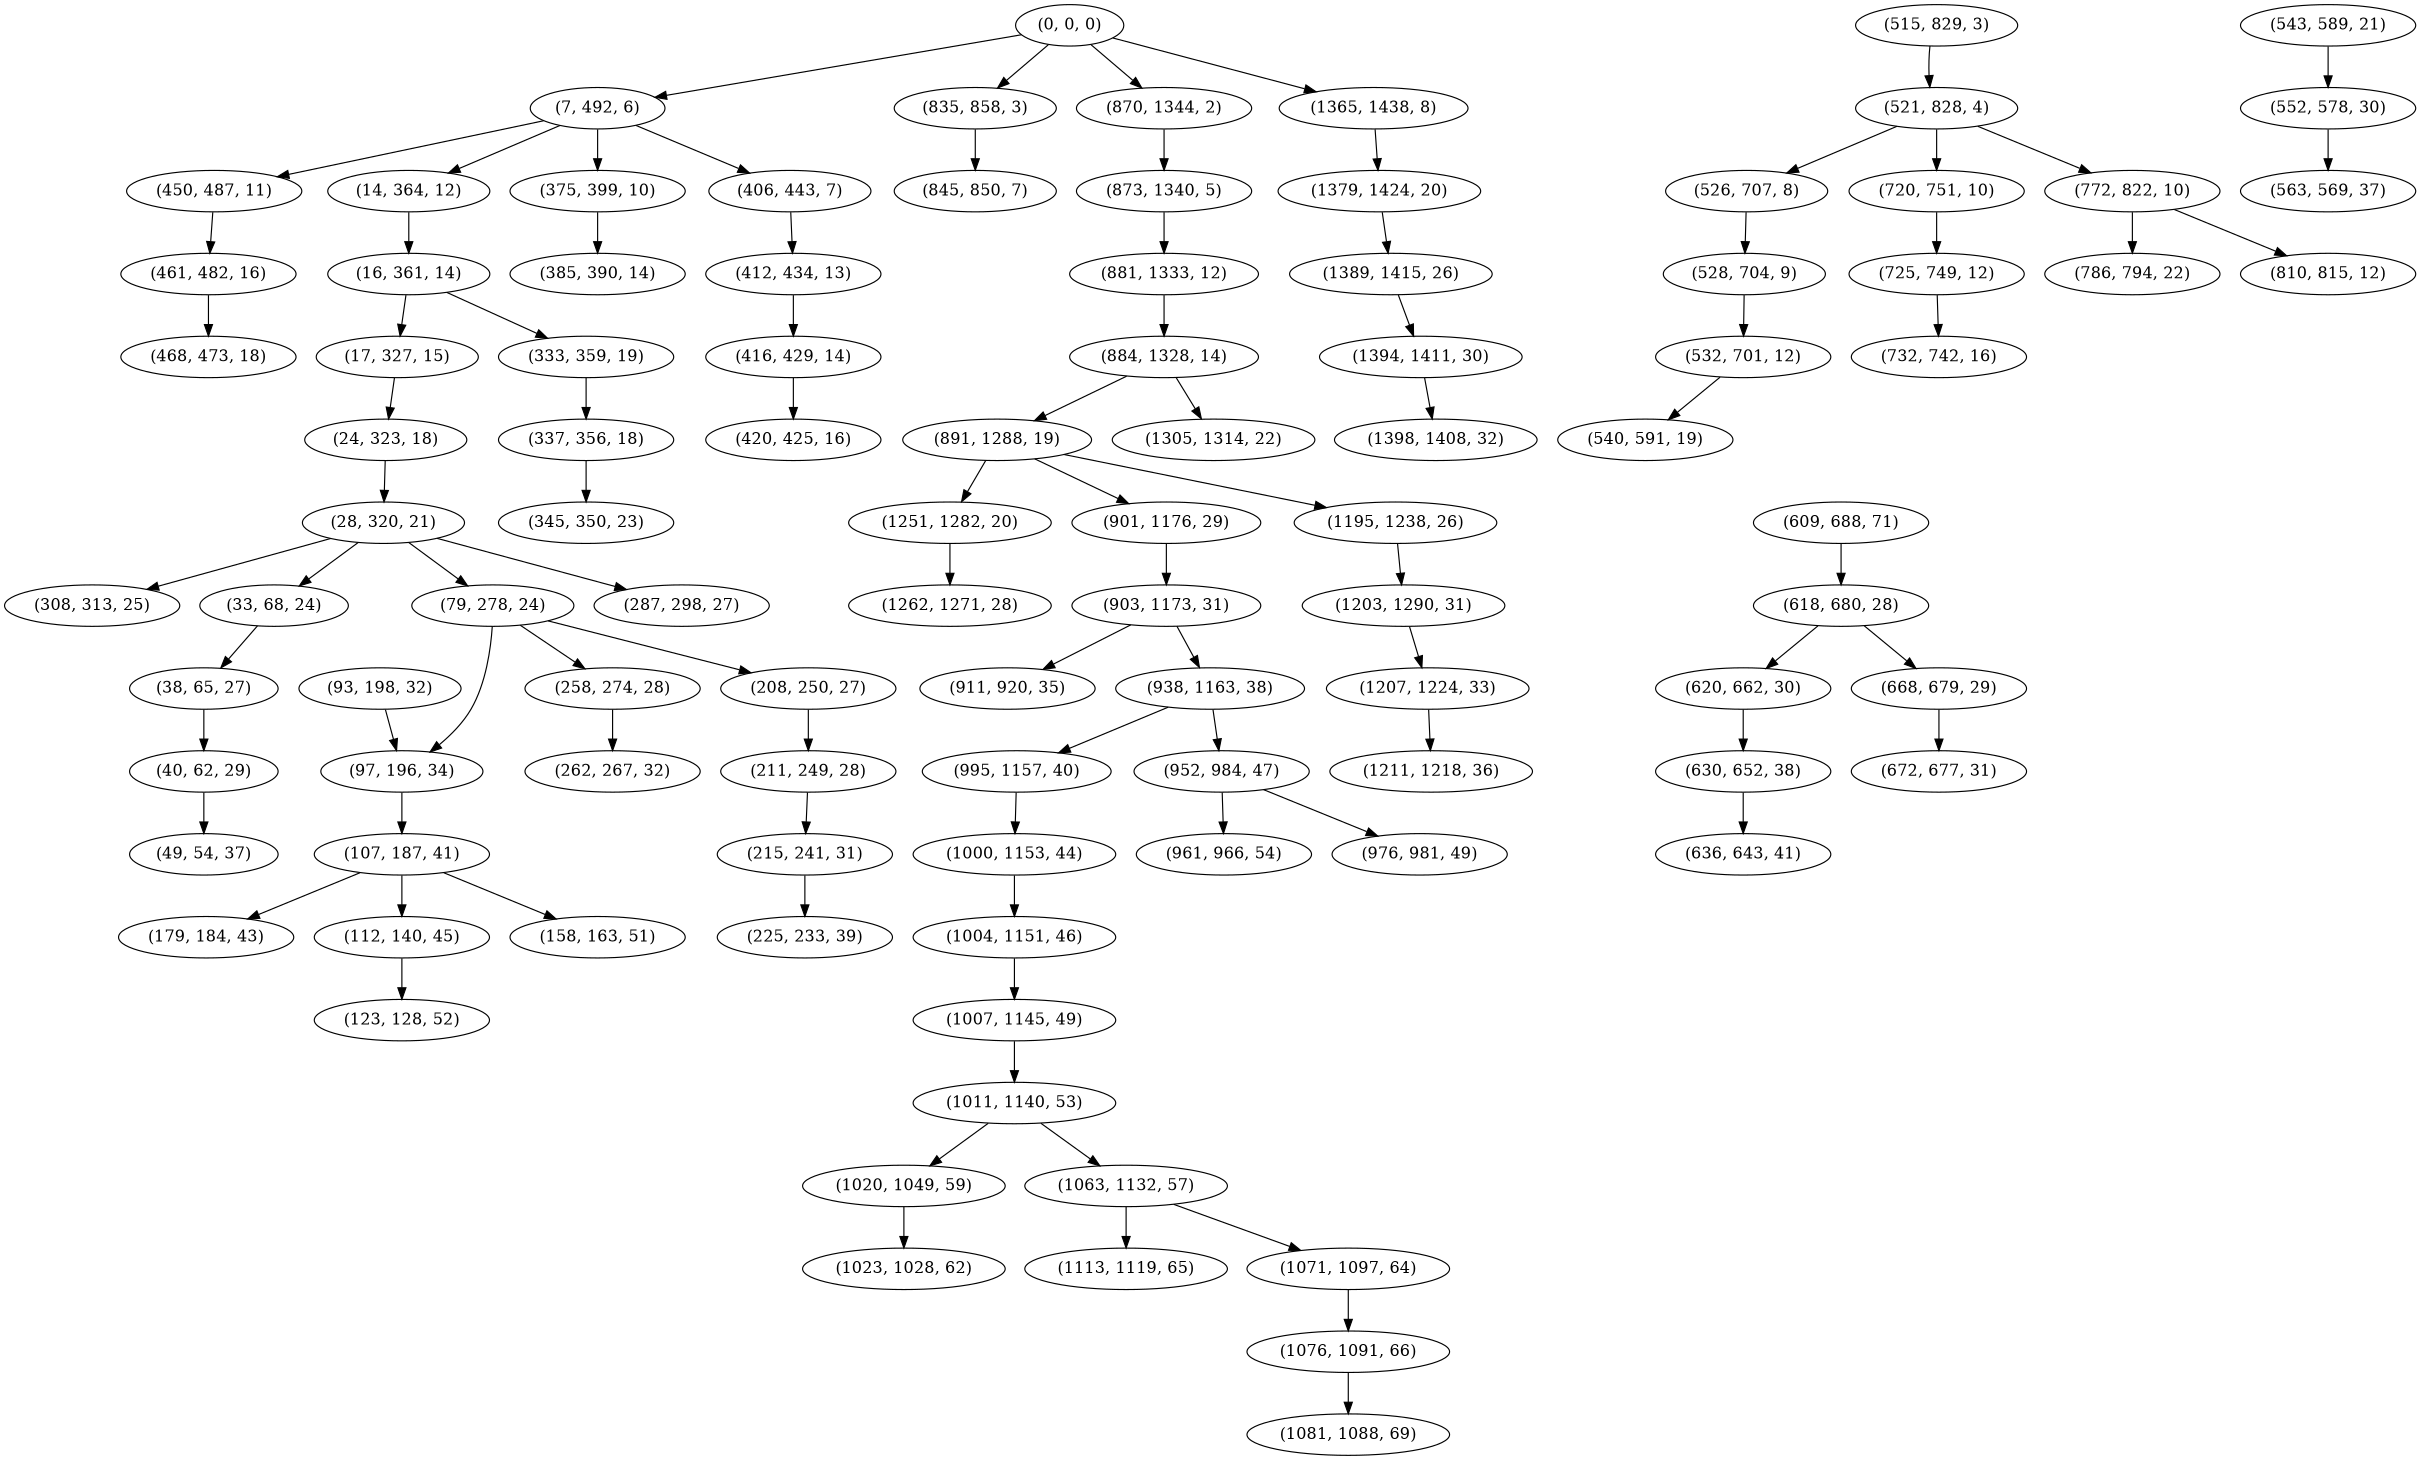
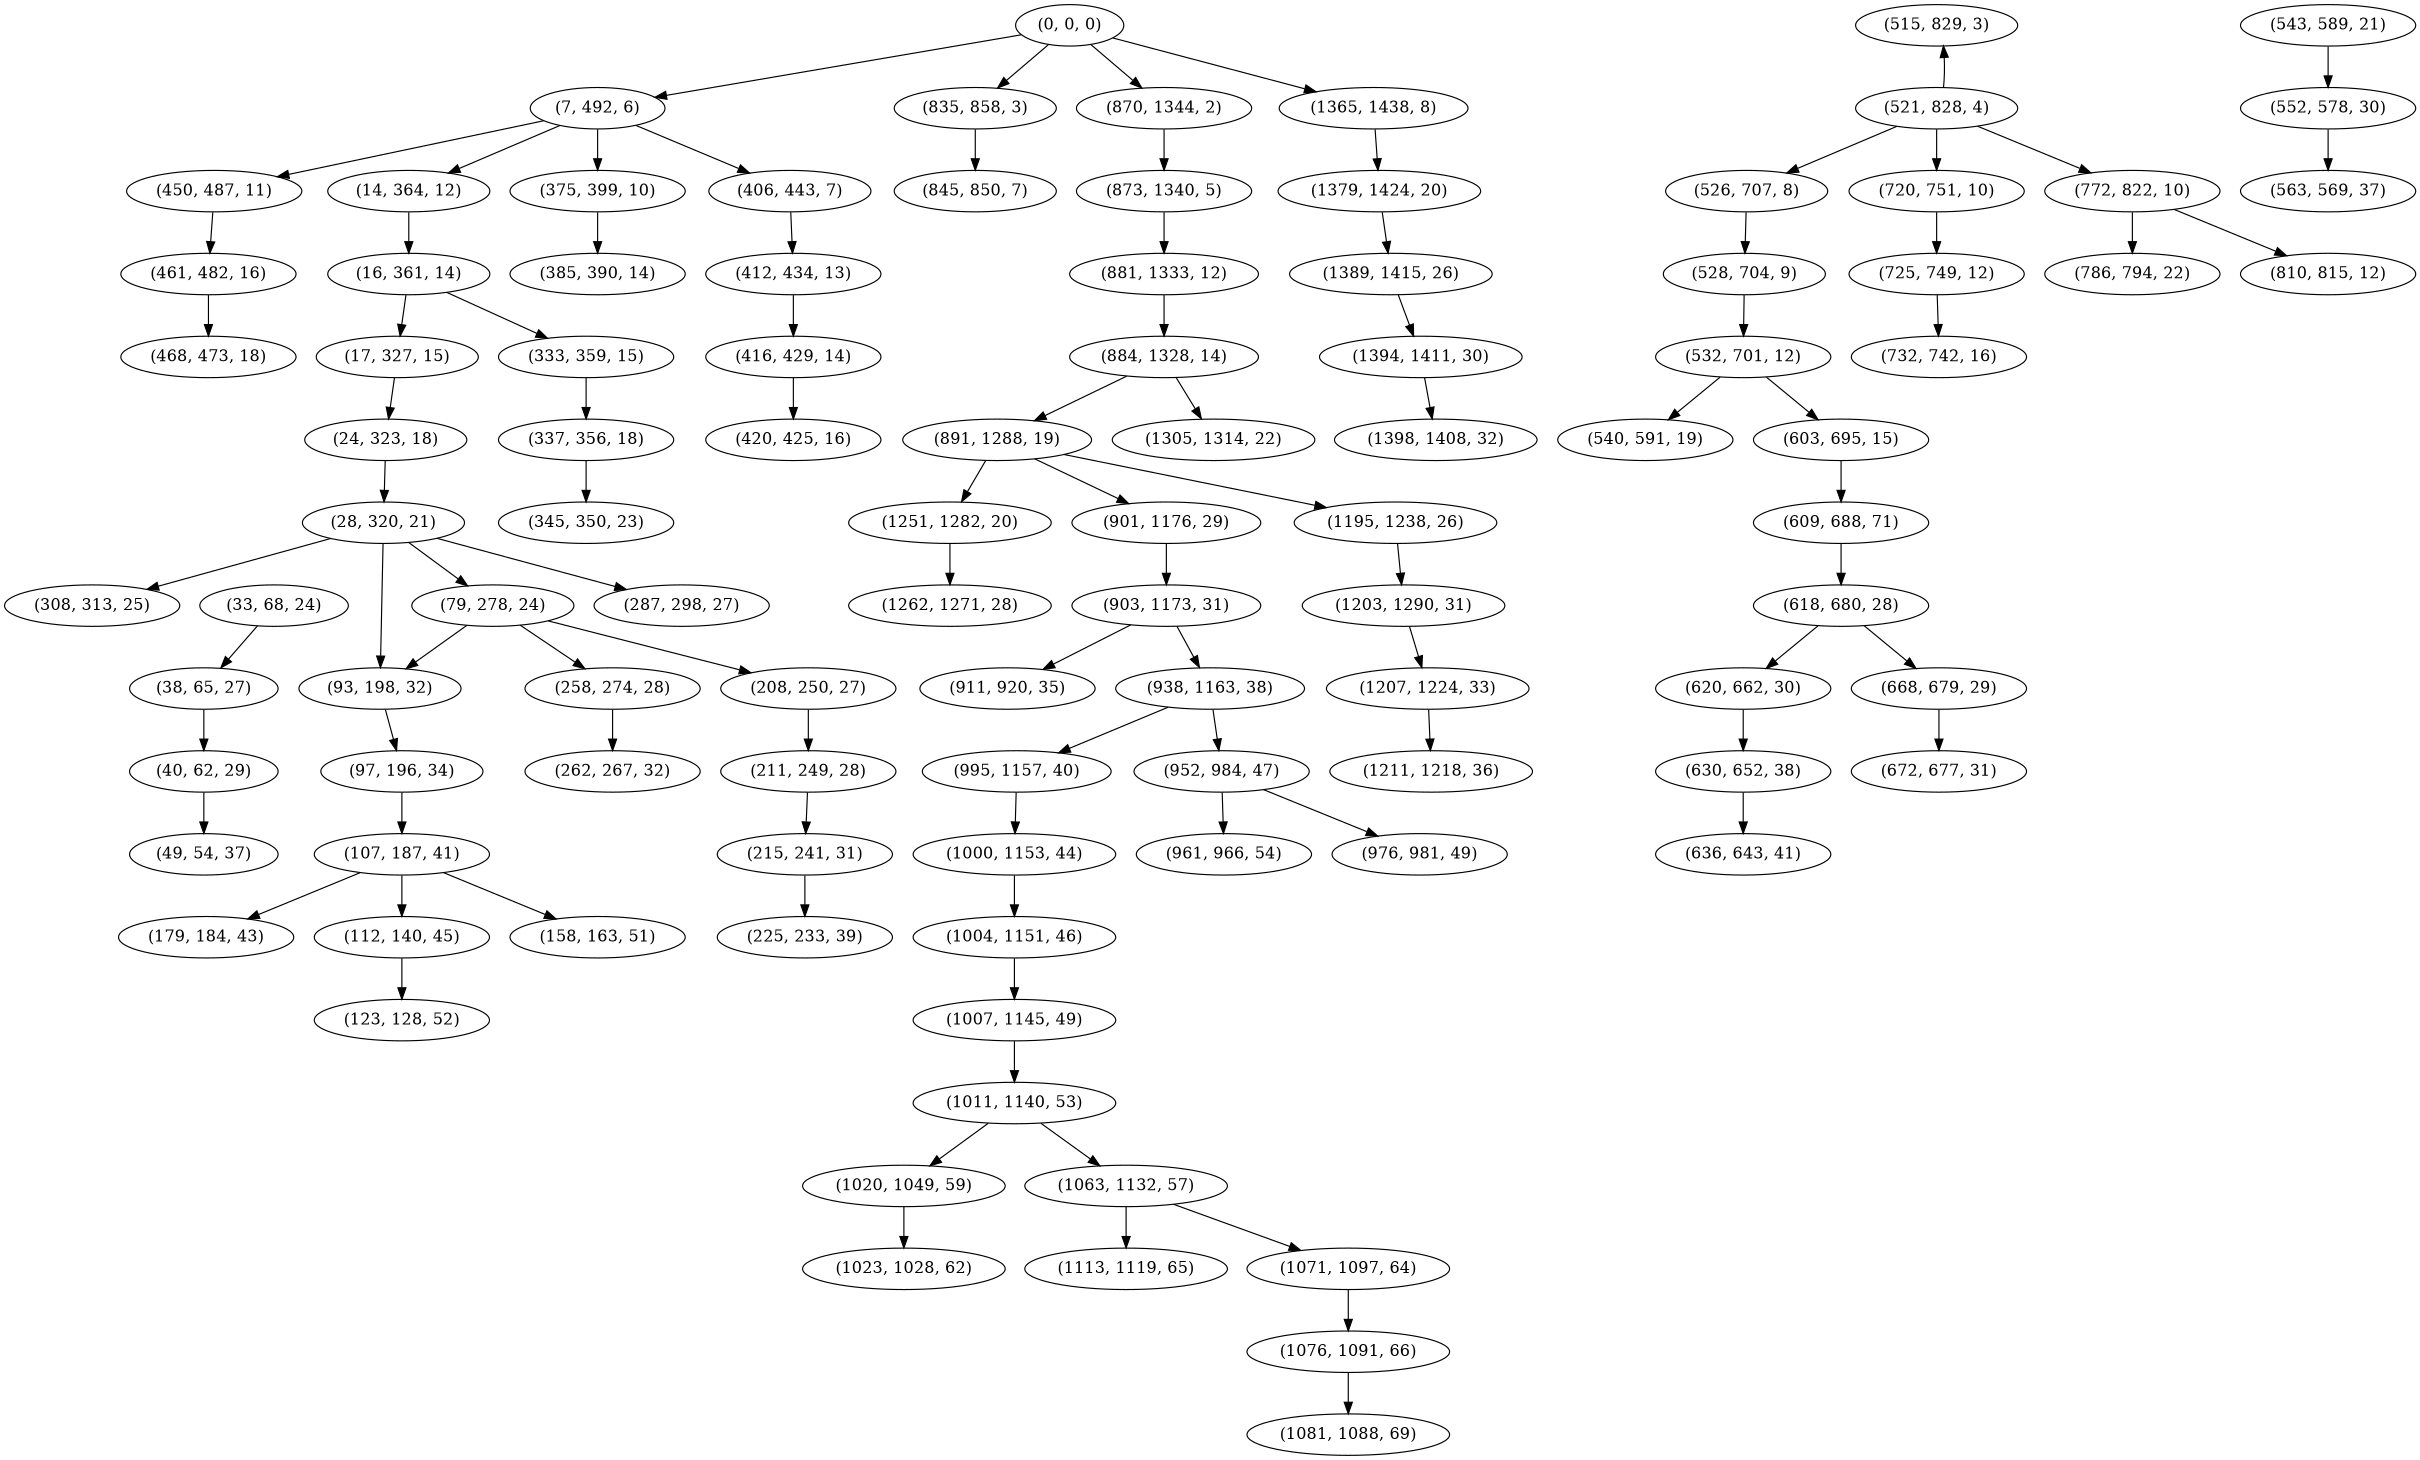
edge "(515, 829, 3)" -> "(521, 828, 4)": reversed
node "(333, 359, 19)": label "(333, 359, 19)" -> "(333, 359, 15)"
node "(603, 695, 15)": added
edge "(28, 320, 21)" -> "(33, 68, 24)": now "(28, 320, 21)" -> "(93, 198, 32)"
edge "(79, 278, 24)" -> "(97, 196, 34)": now "(79, 278, 24)" -> "(93, 198, 32)"
